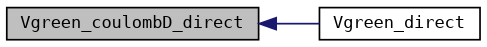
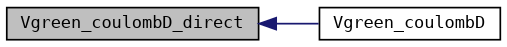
node "Vgreen_direct": label "Vgreen_direct" -> "Vgreen_coulombD"
